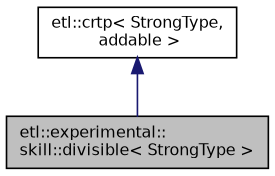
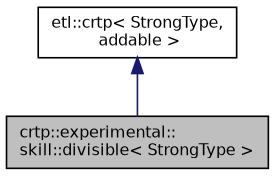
node "etl::experimental:: skill::divisible< StrongType >": label "etl::experimental:: skill::divisible< StrongType >" -> "crtp::experimental:: skill::divisible< StrongType >"
